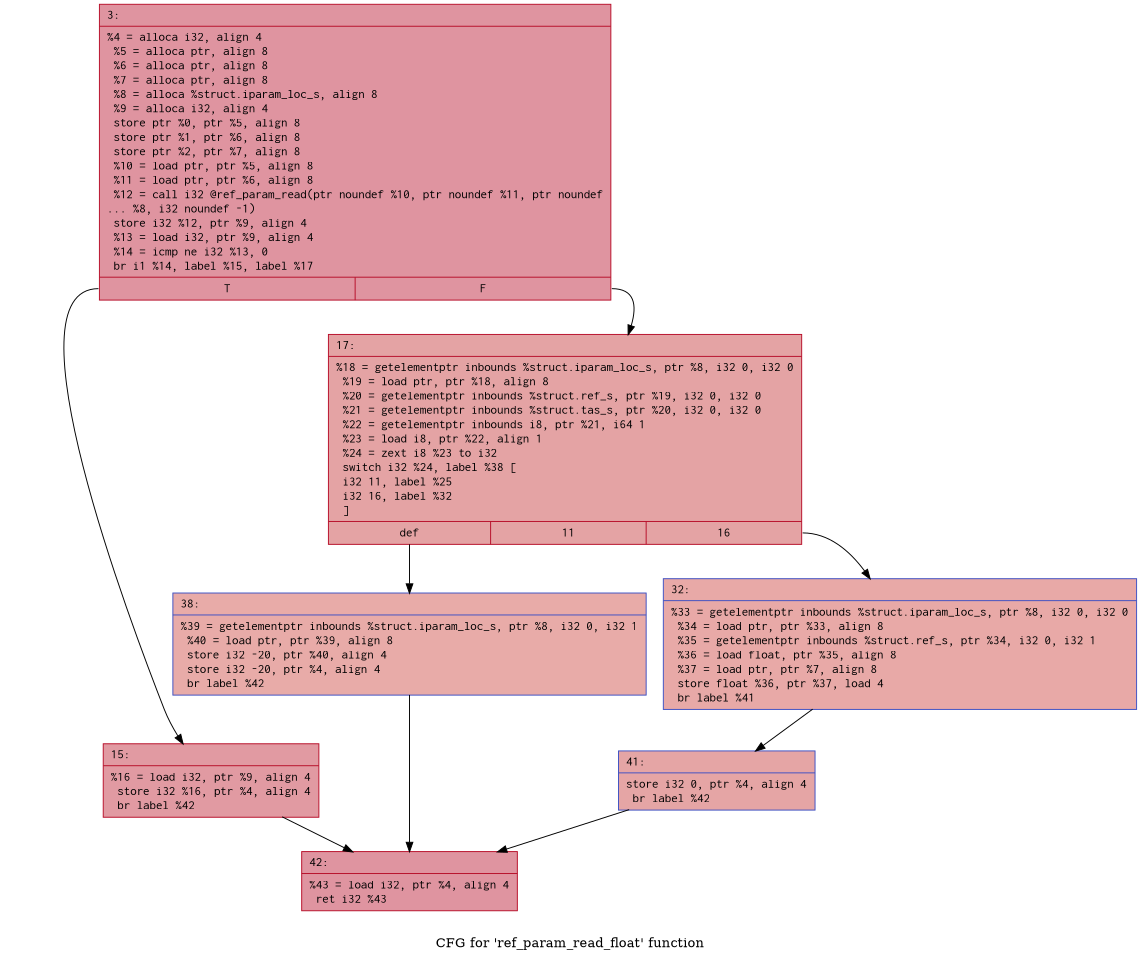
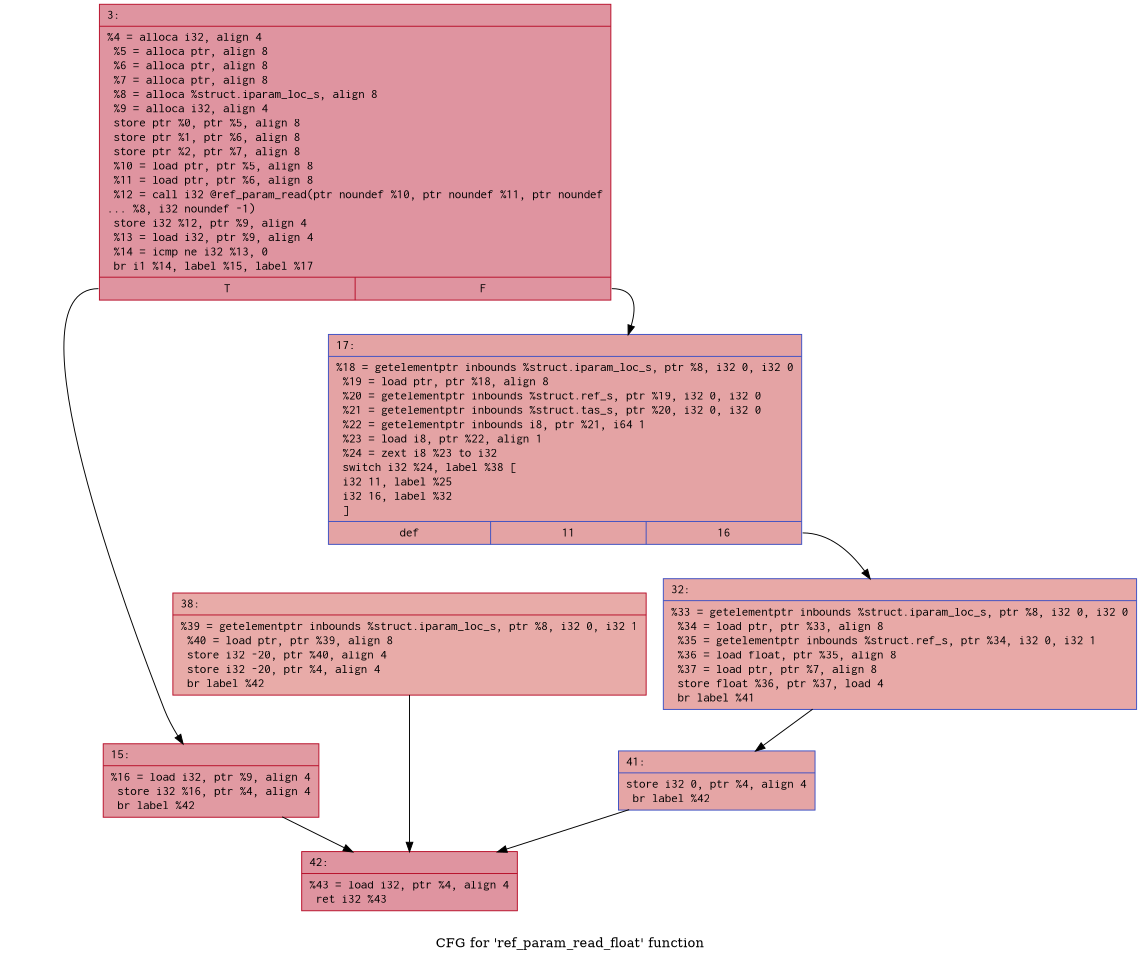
node "17:": color #b70d28ff -> #3d50c3ff
edge "17:" -> "38:": removed
node "38:": color #3d50c3ff -> #b70d28ff
